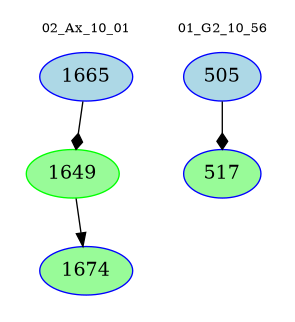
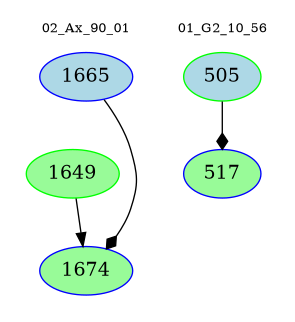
cluster "02_Ax_10_01": label "02_Ax_10_01" -> "02_Ax_90_01"
node "505": color blue -> green
edge "1665" -> "1649": now "1665" -> "1674"
